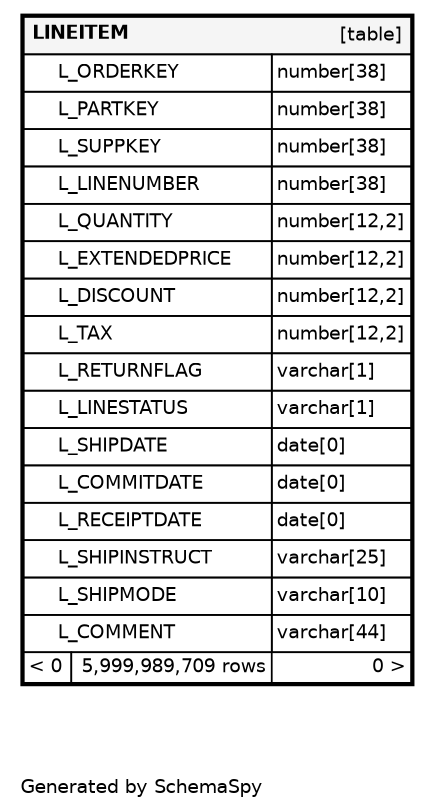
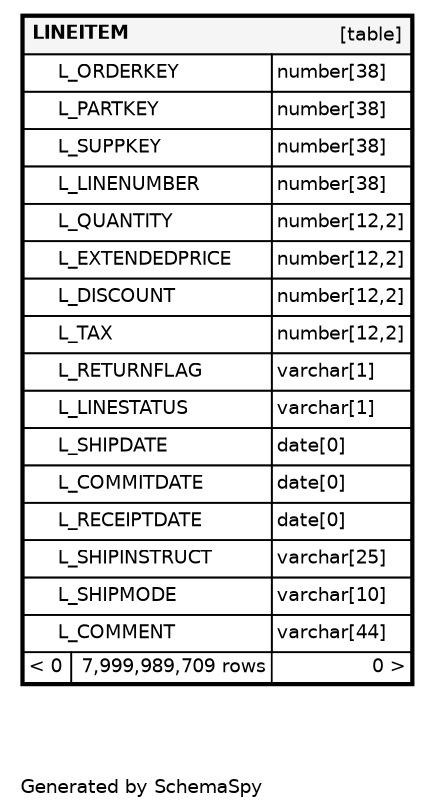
node "LINEITEM": text "5,999,989,709 rows" -> "7,999,989,709 rows"
